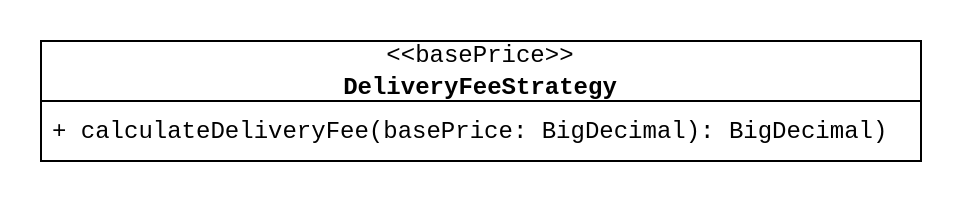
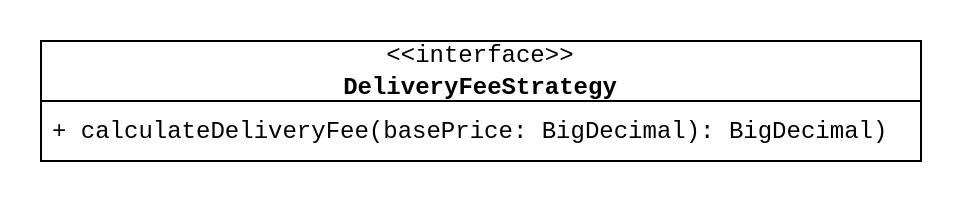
node "<<basePrice>>DeliveryFeeStrategy": label "<<basePrice>>DeliveryFeeStrategy" -> "<<interface>>DeliveryFeeStrategy"
